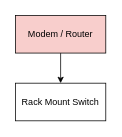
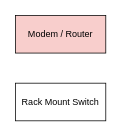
edge "Modem / Router" -> "Rack Mount Switch": removed
